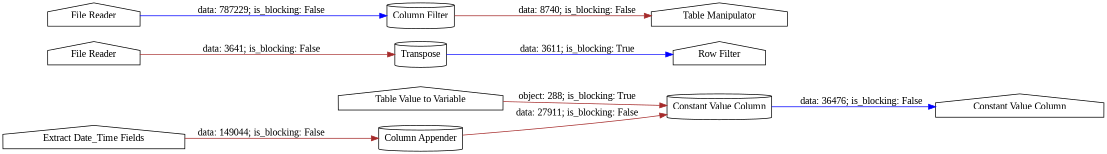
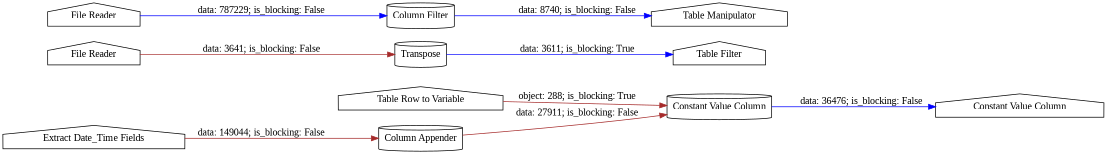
edge "Column Filter" -> "Table Manipulator": color brown -> blue
node "Row Filter": label "Row Filter" -> "Table Filter"
node "Table Value to Variable": label "Table Value to Variable" -> "Table Row to Variable"
